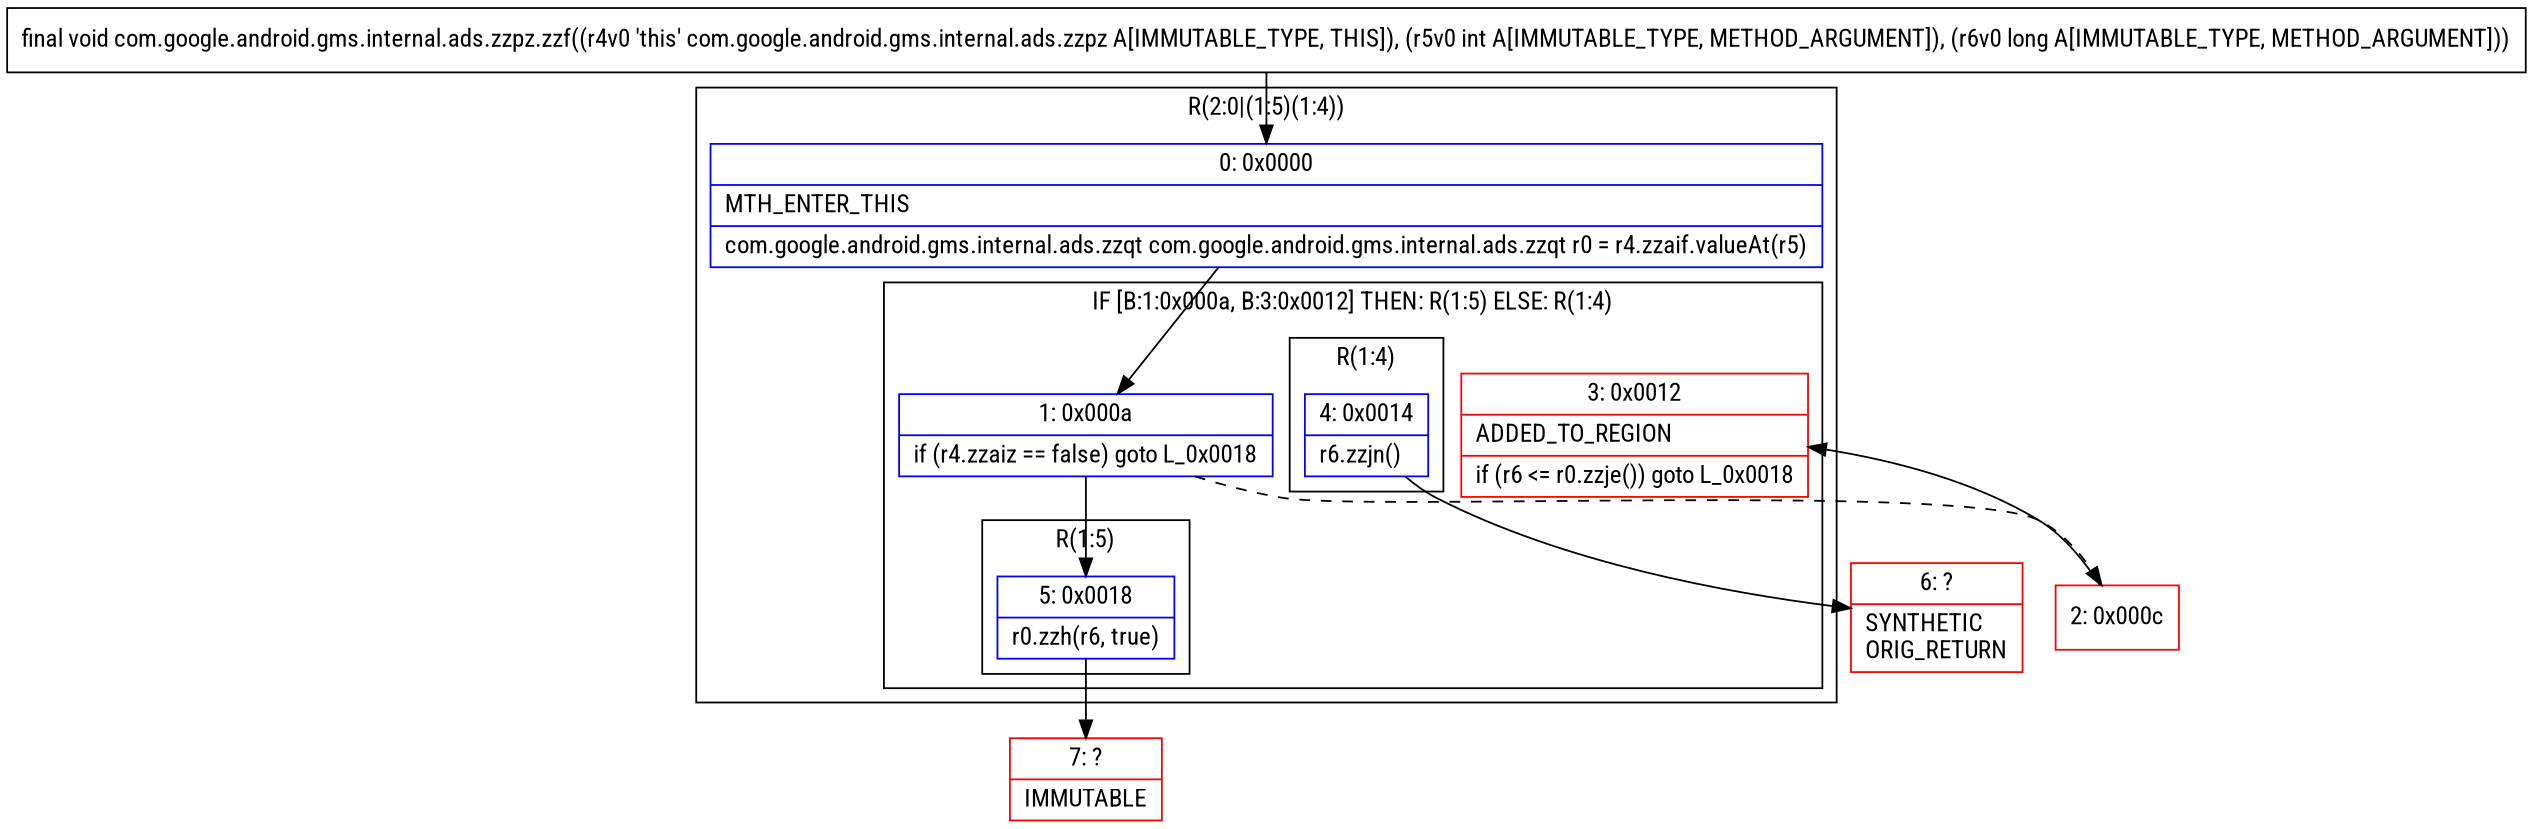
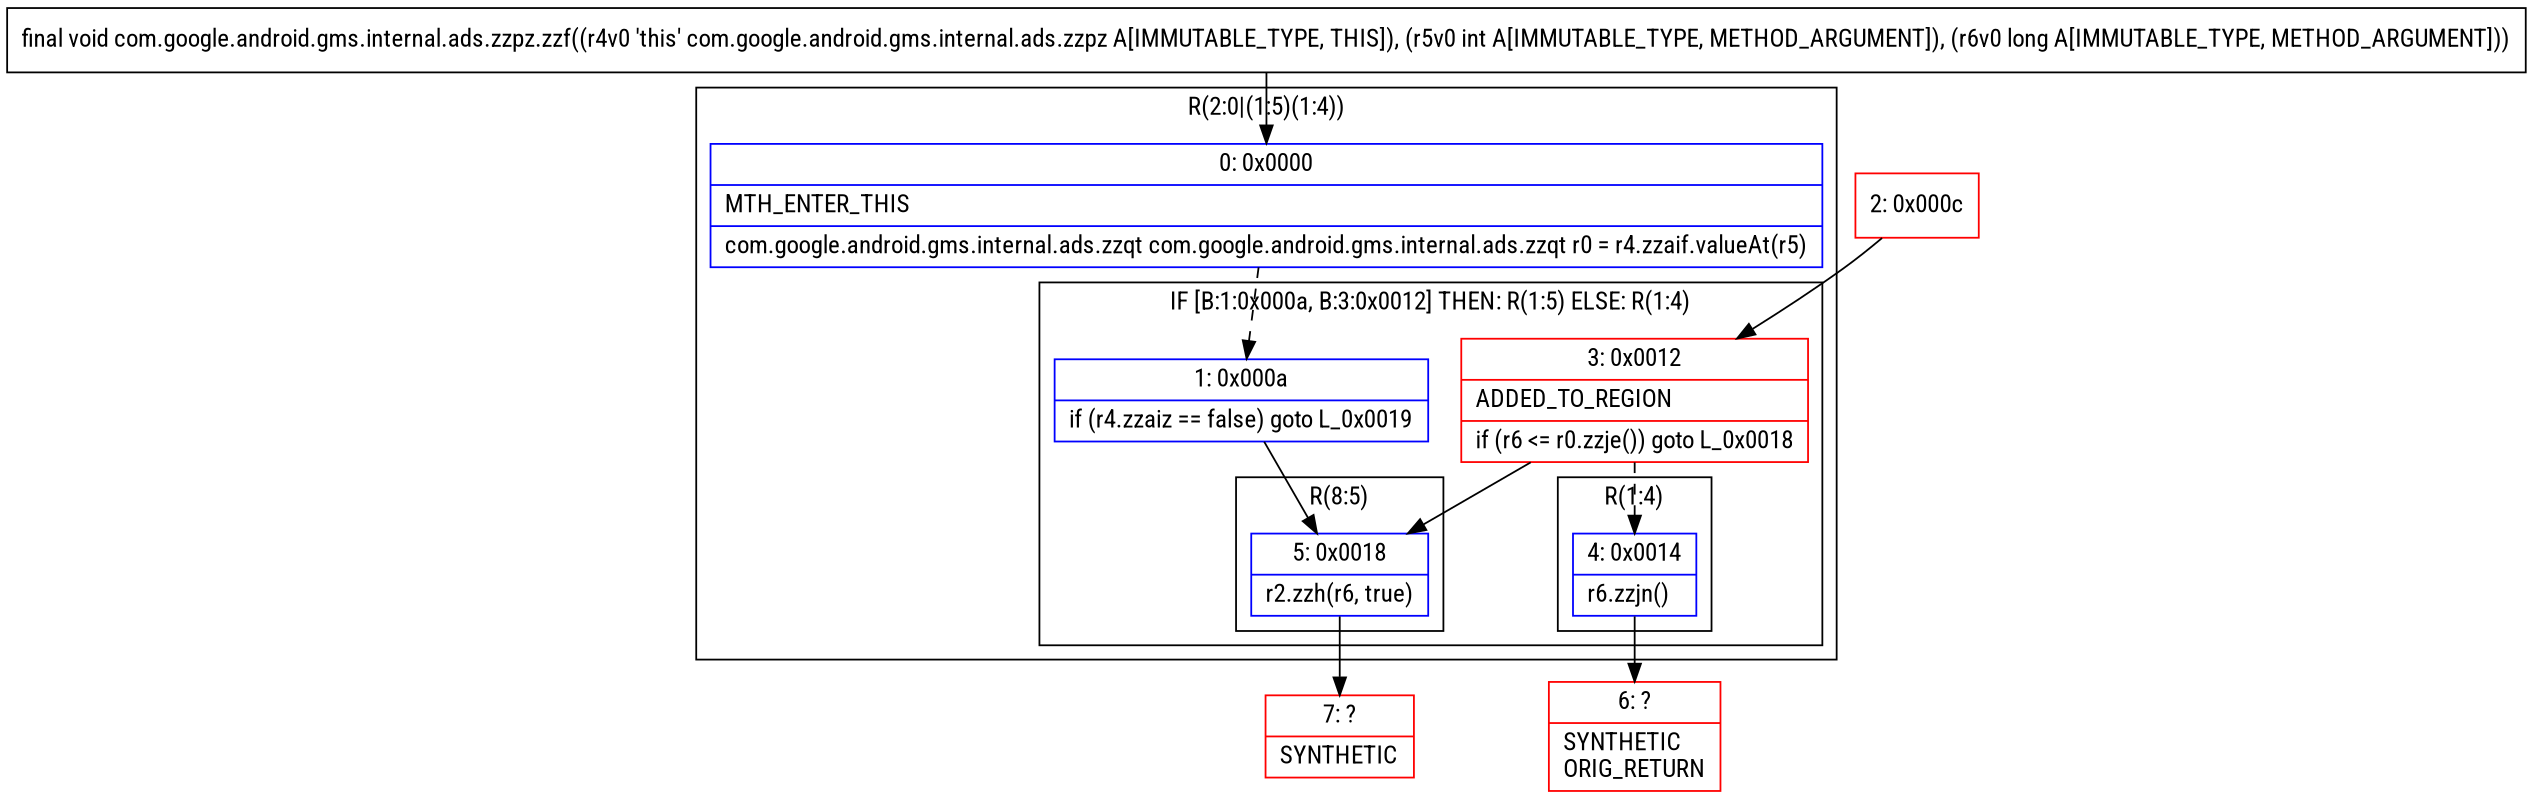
edge "0: 0x0000" -> "1: 0x000a": style solid -> dashed
node "1: 0x000a": text "if (r4.zzaiz == false) goto L_0x0018" -> "if (r4.zzaiz == false) goto L_0x0019"
edge "3: 0x0012" -> "4: 0x0014": added
edge "3: 0x0012" -> "5: 0x0018": added
edge "1: 0x000a" -> "2: 0x000c": removed
cluster "R(1:5)": label "R(1:5)" -> "R(8:5)"
node "5: 0x0018": text "r0.zzh(r6, true)" -> "r2.zzh(r6, true)"
node "7: ?": text "IMMUTABLE" -> "SYNTHETIC"
